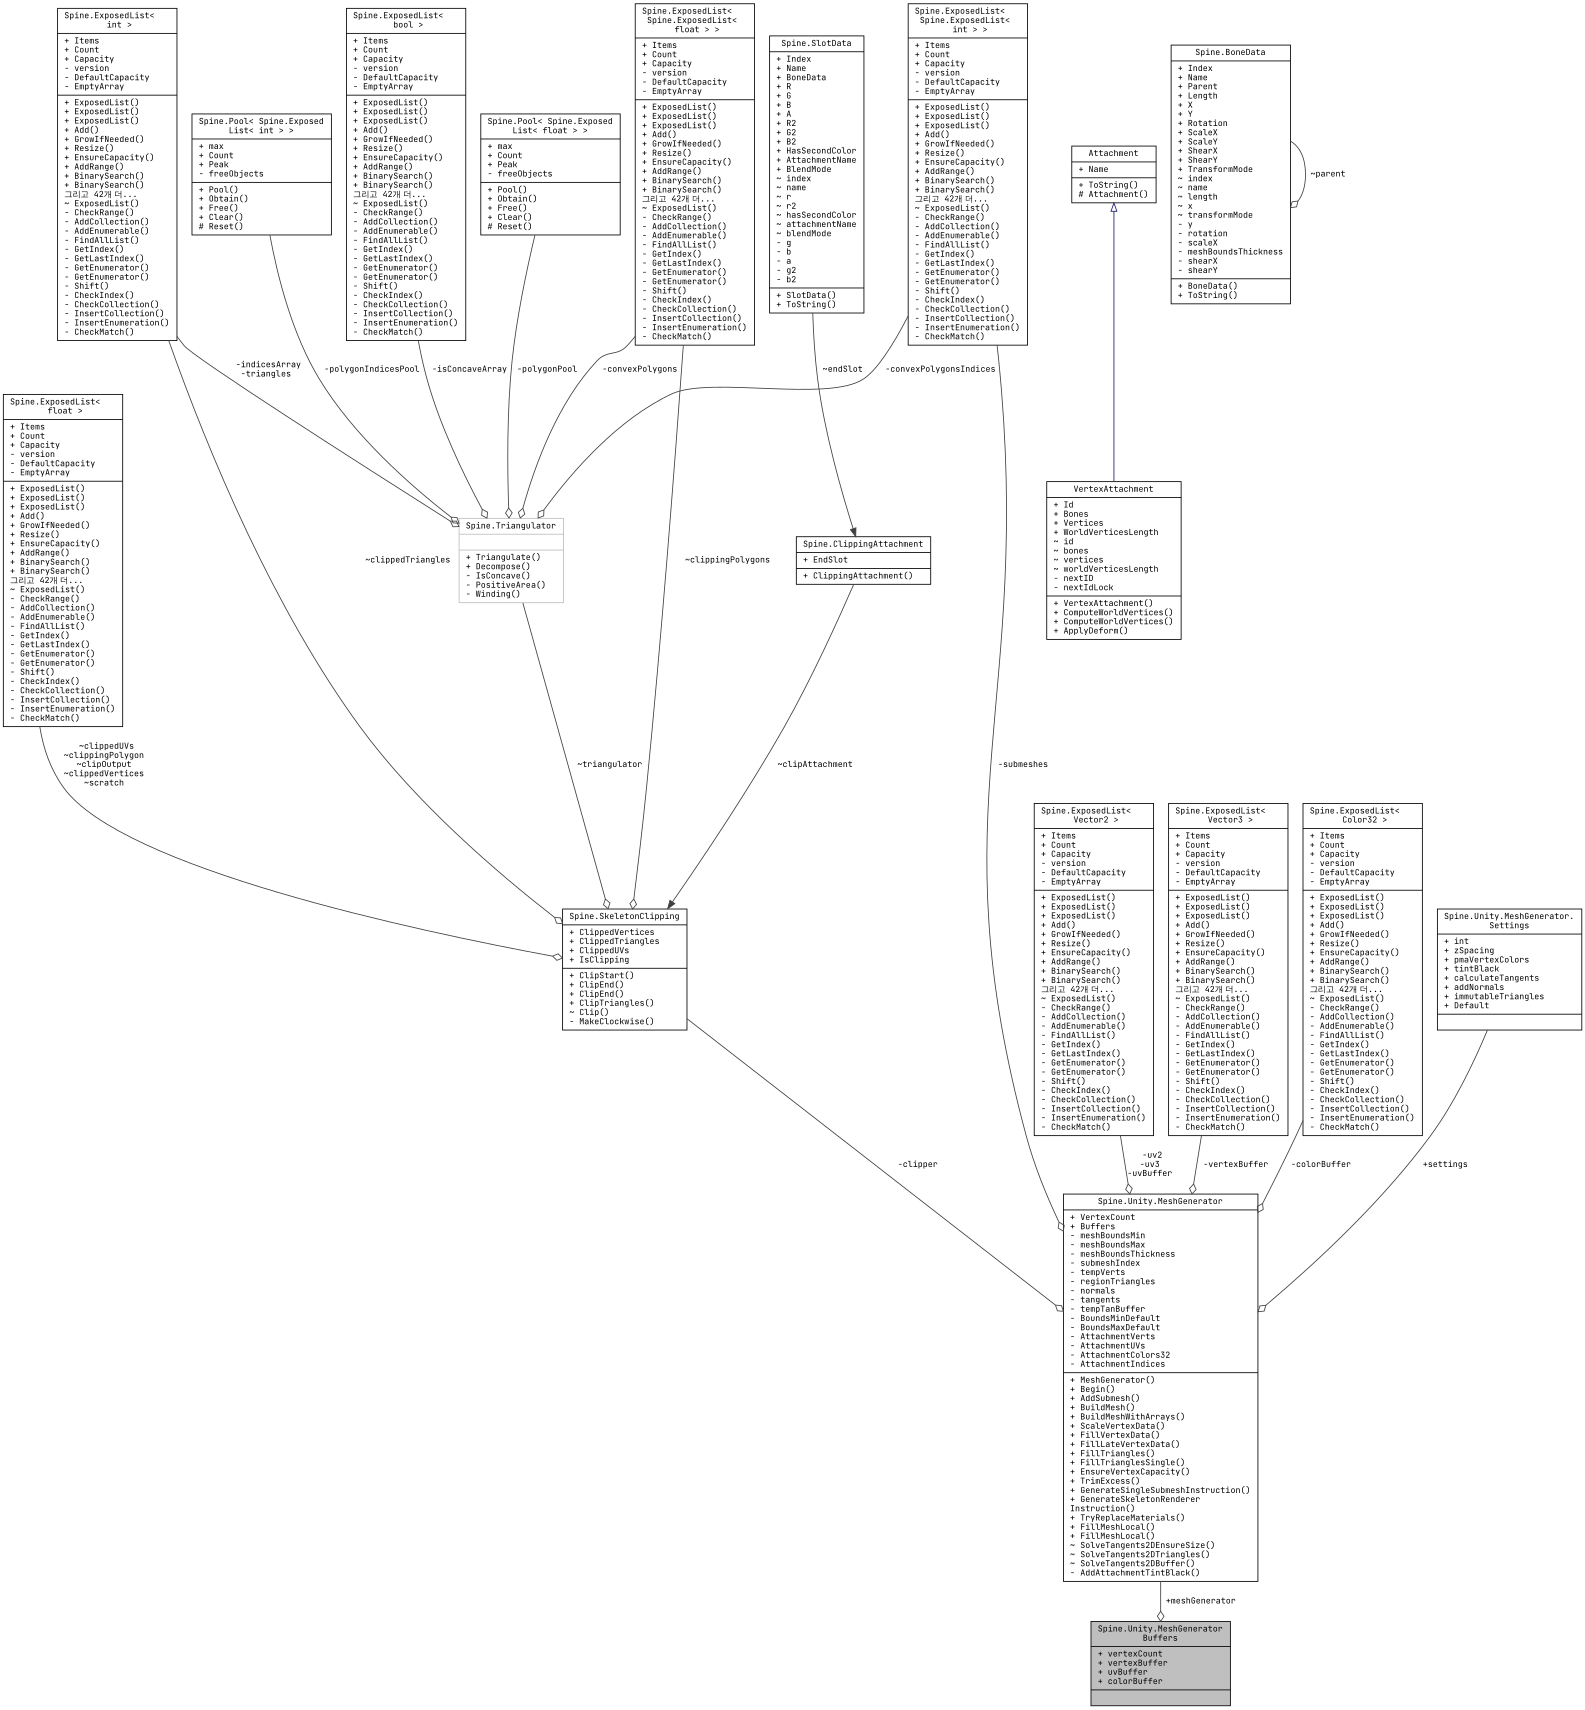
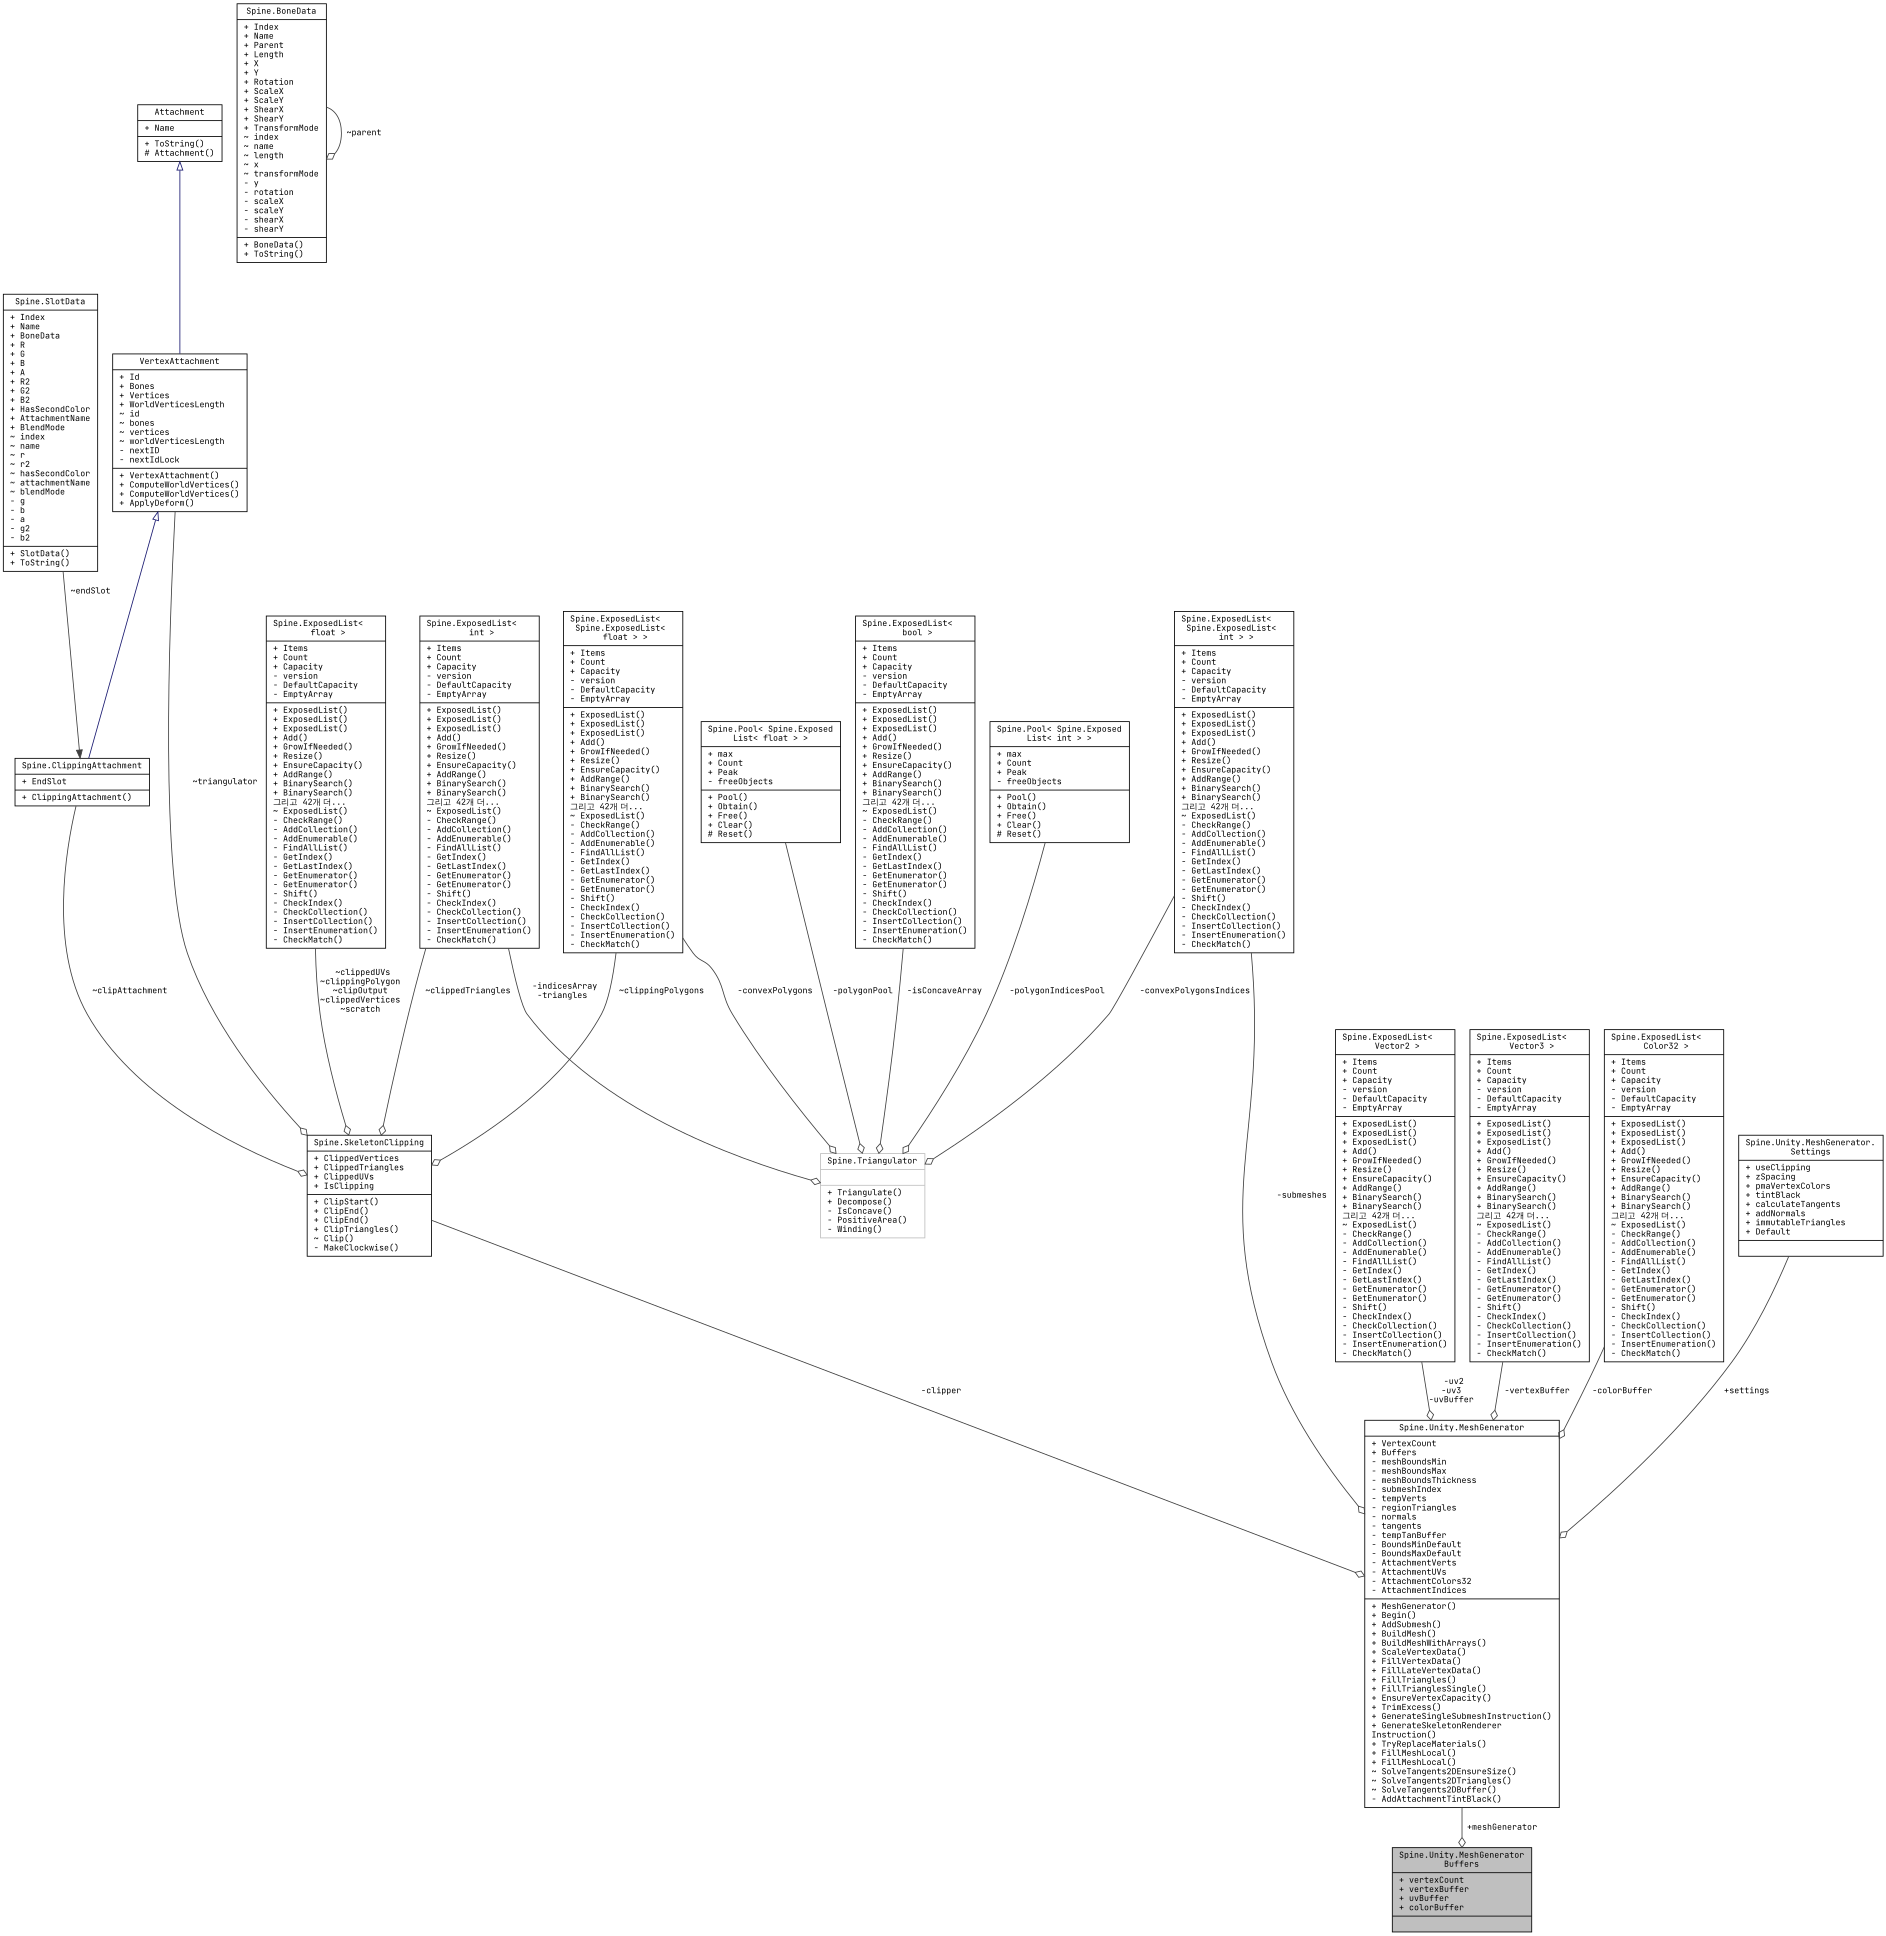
node "Spine.BoneData": text "- meshBoundsThickness" -> "- scaleY"
edge "Spine.ClippingAttachment" -> "VertexAttachment": added
edge "Spine.ClippingAttachment" -> "Spine.SkeletonClipping": arrowhead normal -> odiamond
edge "Spine.Triangulator" -> "Spine.SkeletonClipping": now "VertexAttachment" -> "Spine.SkeletonClipping"
node "Spine.Unity.MeshGenerator.": text "+ int" -> "+ useClipping"
